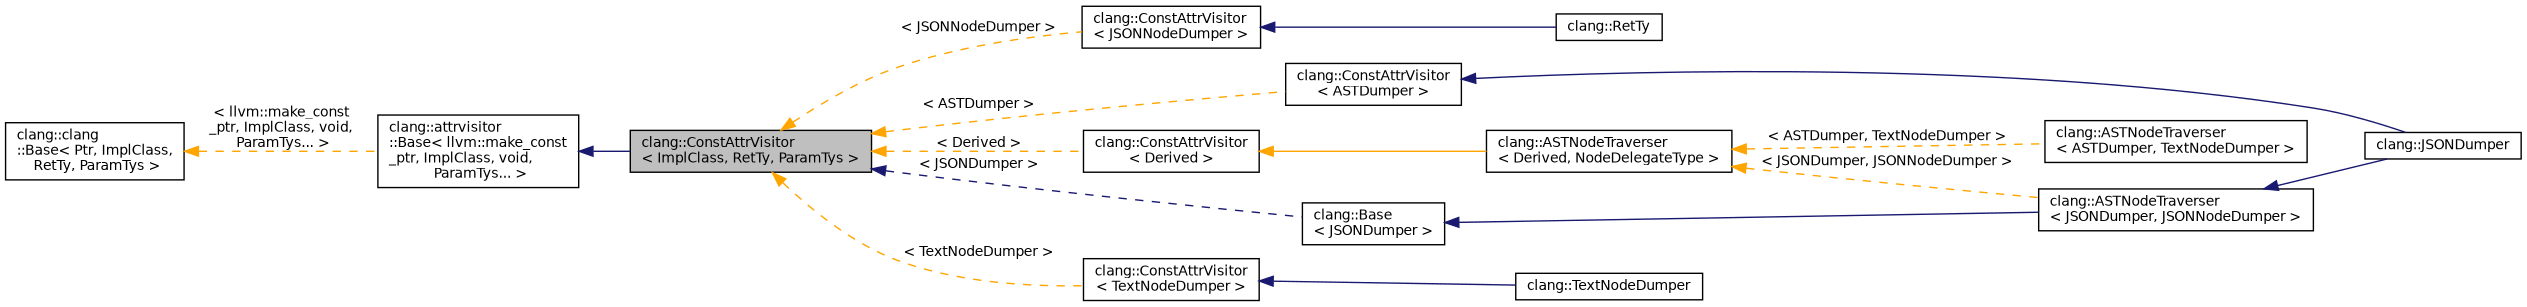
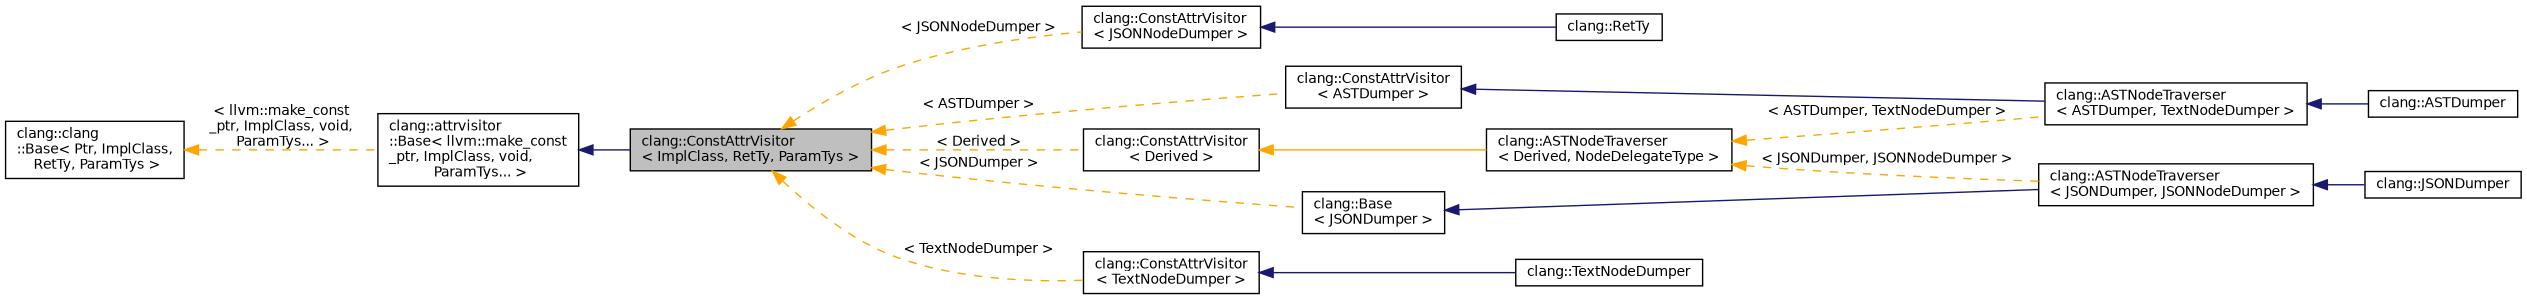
edge "clang::JSONDumper" -> "clang::ConstAttrVisitor < ASTDumper >": now "clang::ASTNodeTraverser < ASTDumper, TextNodeDumper >" -> "clang::ConstAttrVisitor < ASTDumper >"
node "clang::ASTDumper": added
edge "clang::Base < JSONDumper >" -> "clang::ConstAttrVisitor < ImplClass, RetTy, ParamTys >": color midnightblue -> orange
